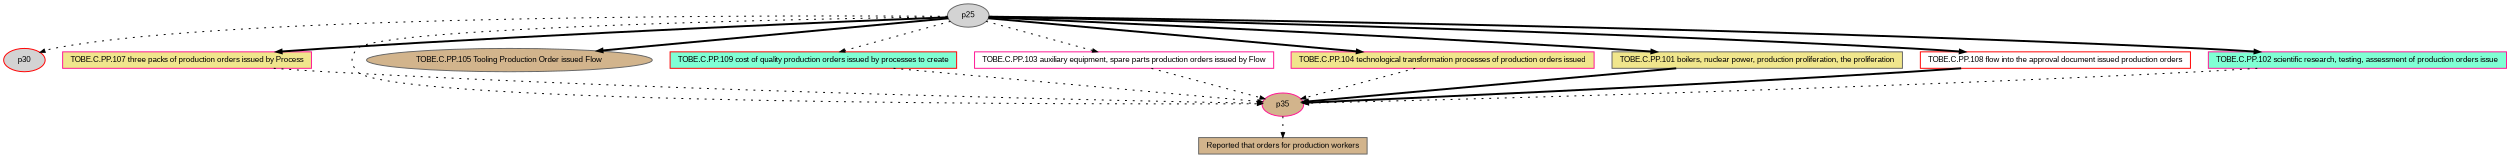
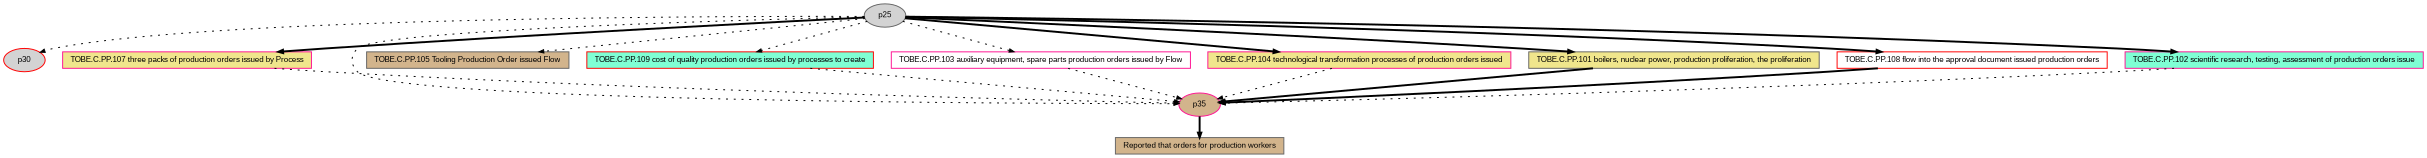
edge "p25" -> "TOBE.C.PP.105 Tooling Production Order issued Flow": style bold -> dotted
node "TOBE.C.PP.105 Tooling Production Order issued Flow": shape ellipse -> box
edge "p35" -> "Reported that orders for production workers": style dotted -> bold
